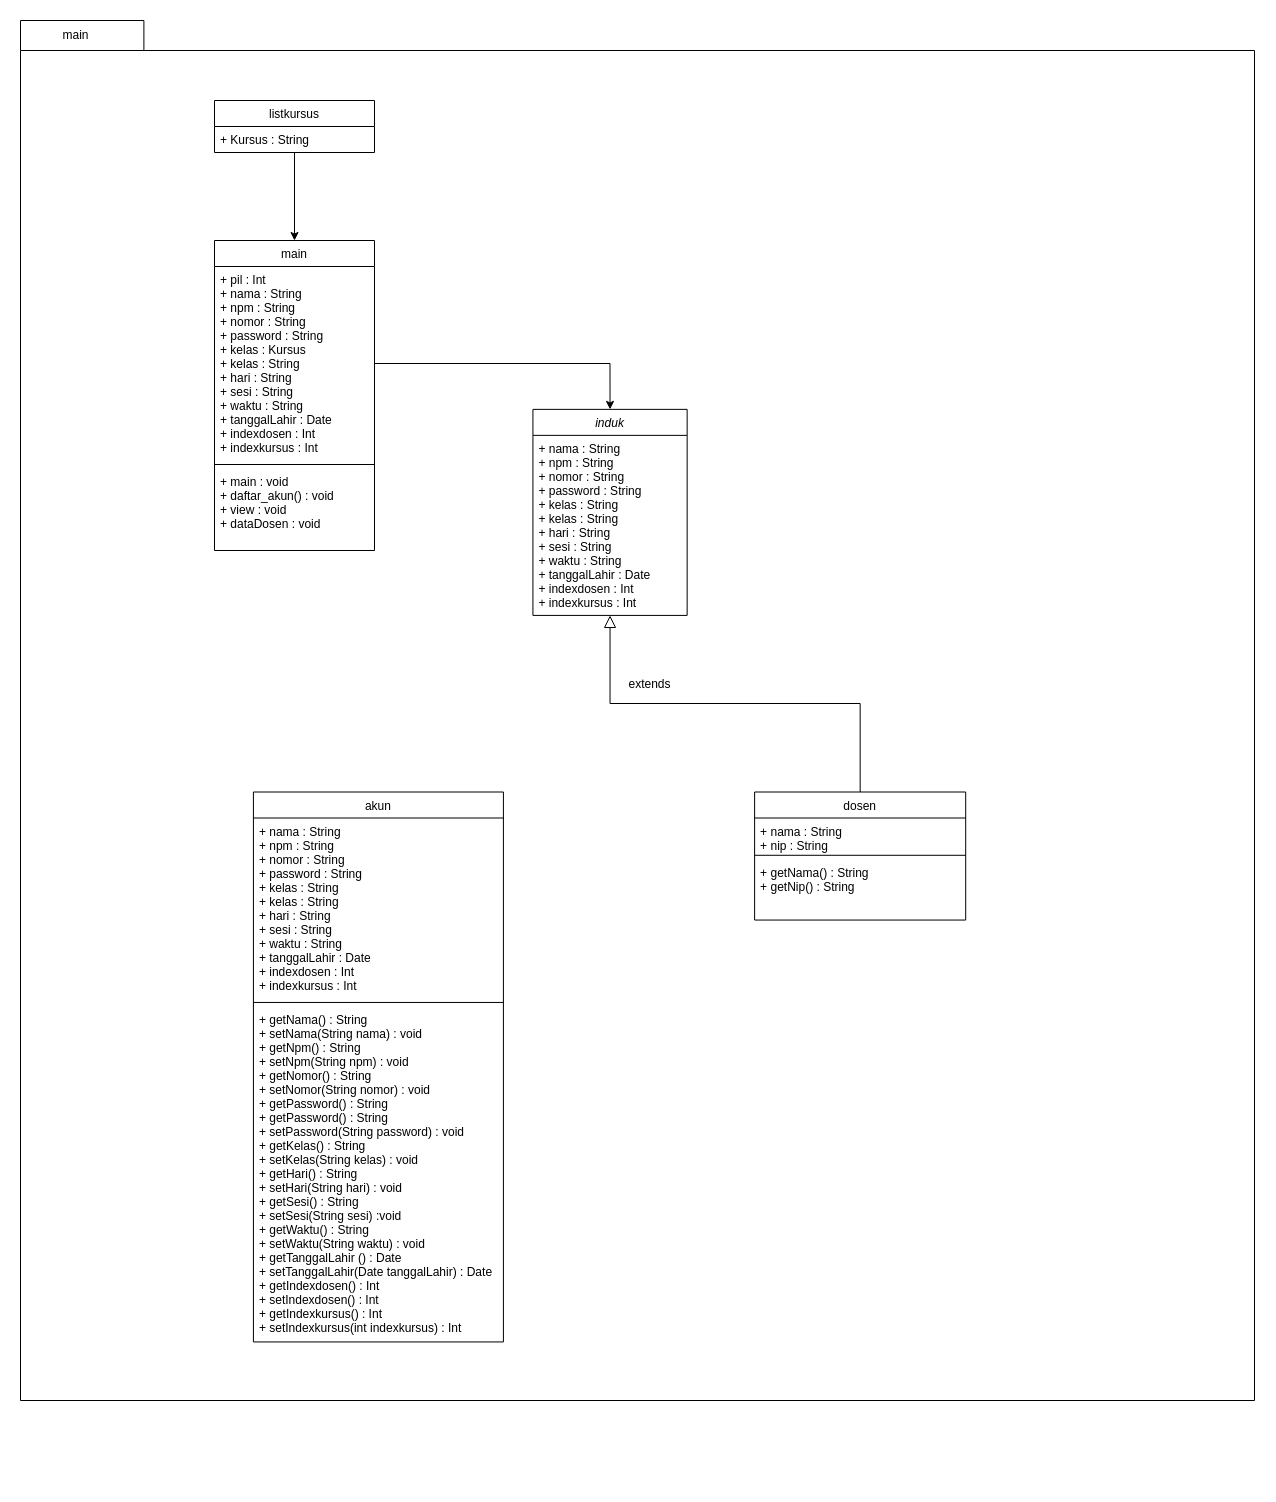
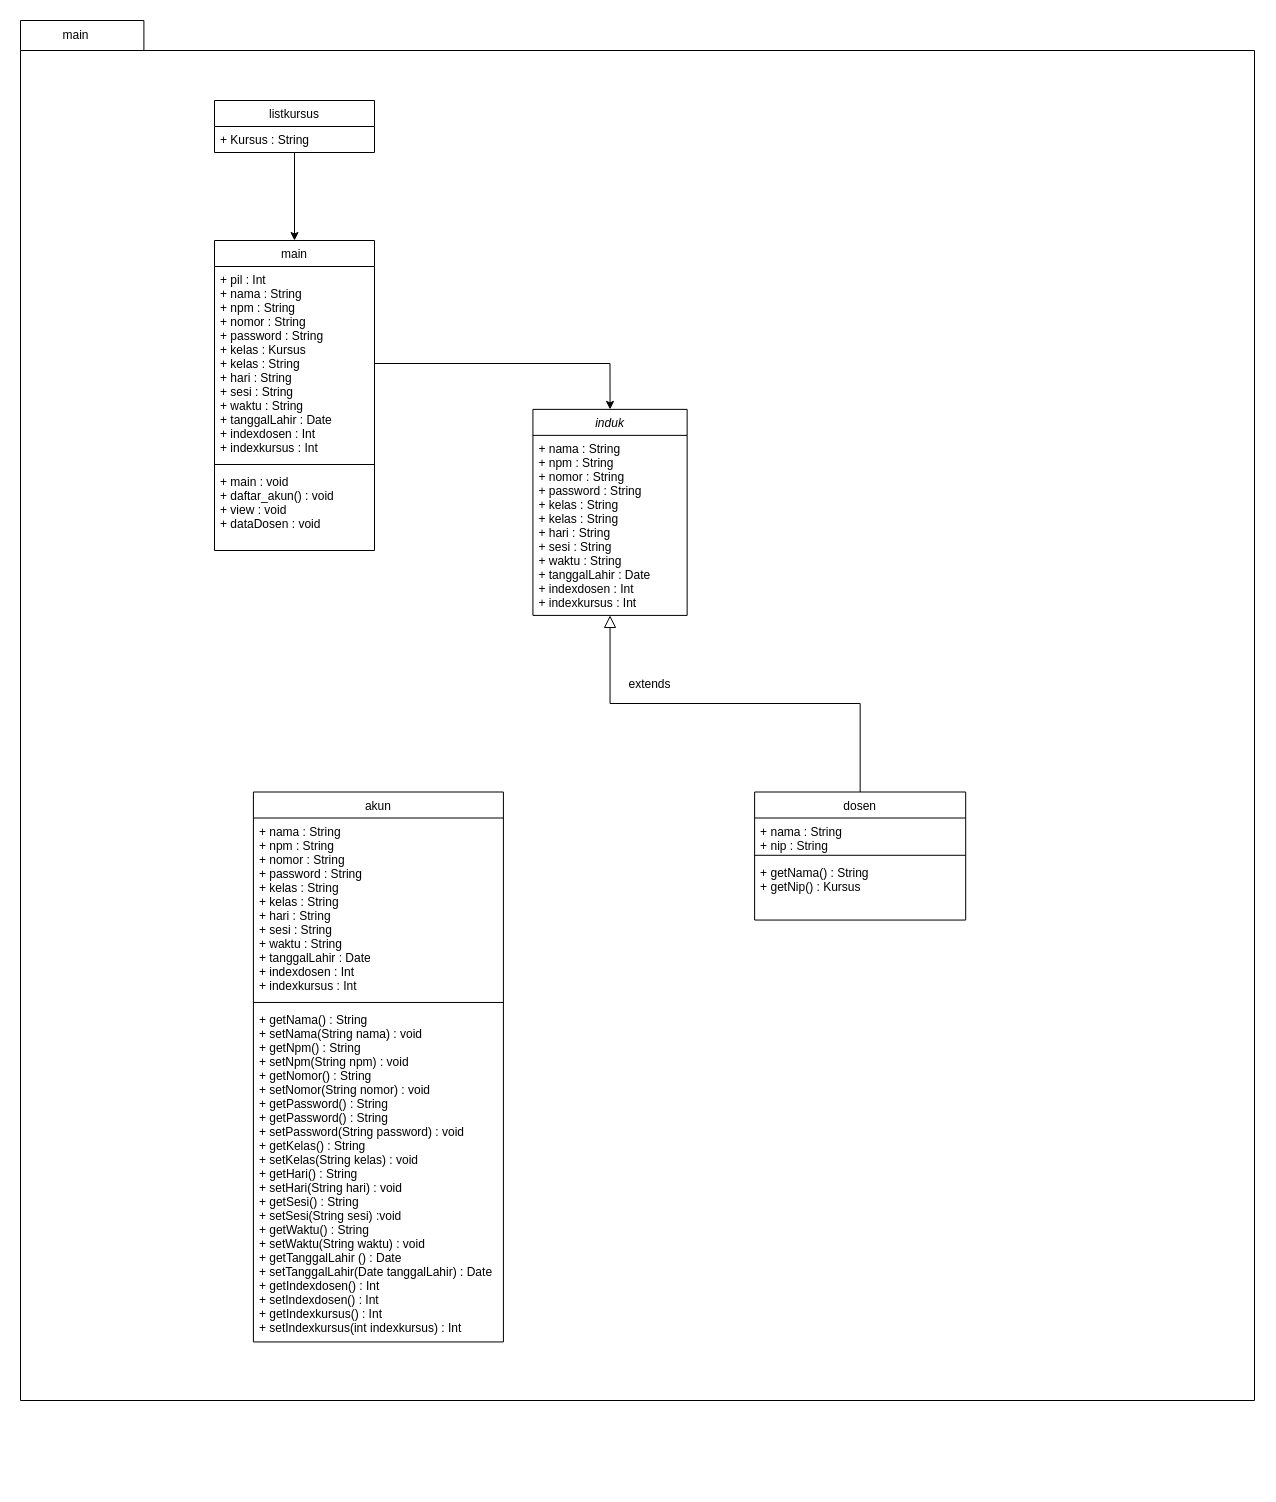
node "+ getNama() : String + getNip() : String": label "+ getNama() : String + getNip() : String" -> "+ getNama() : String + getNip() : Kursus"
